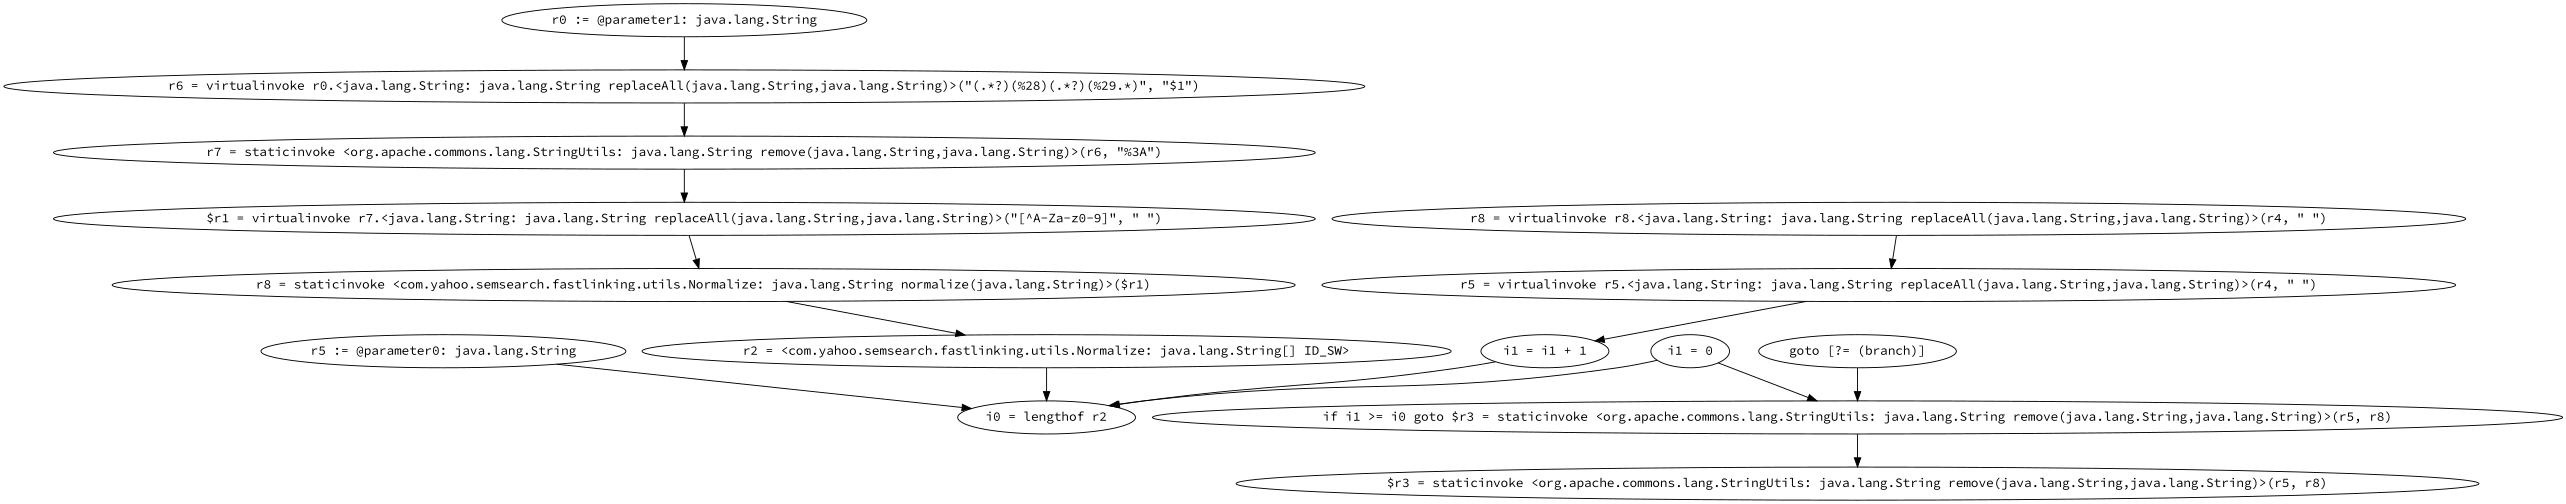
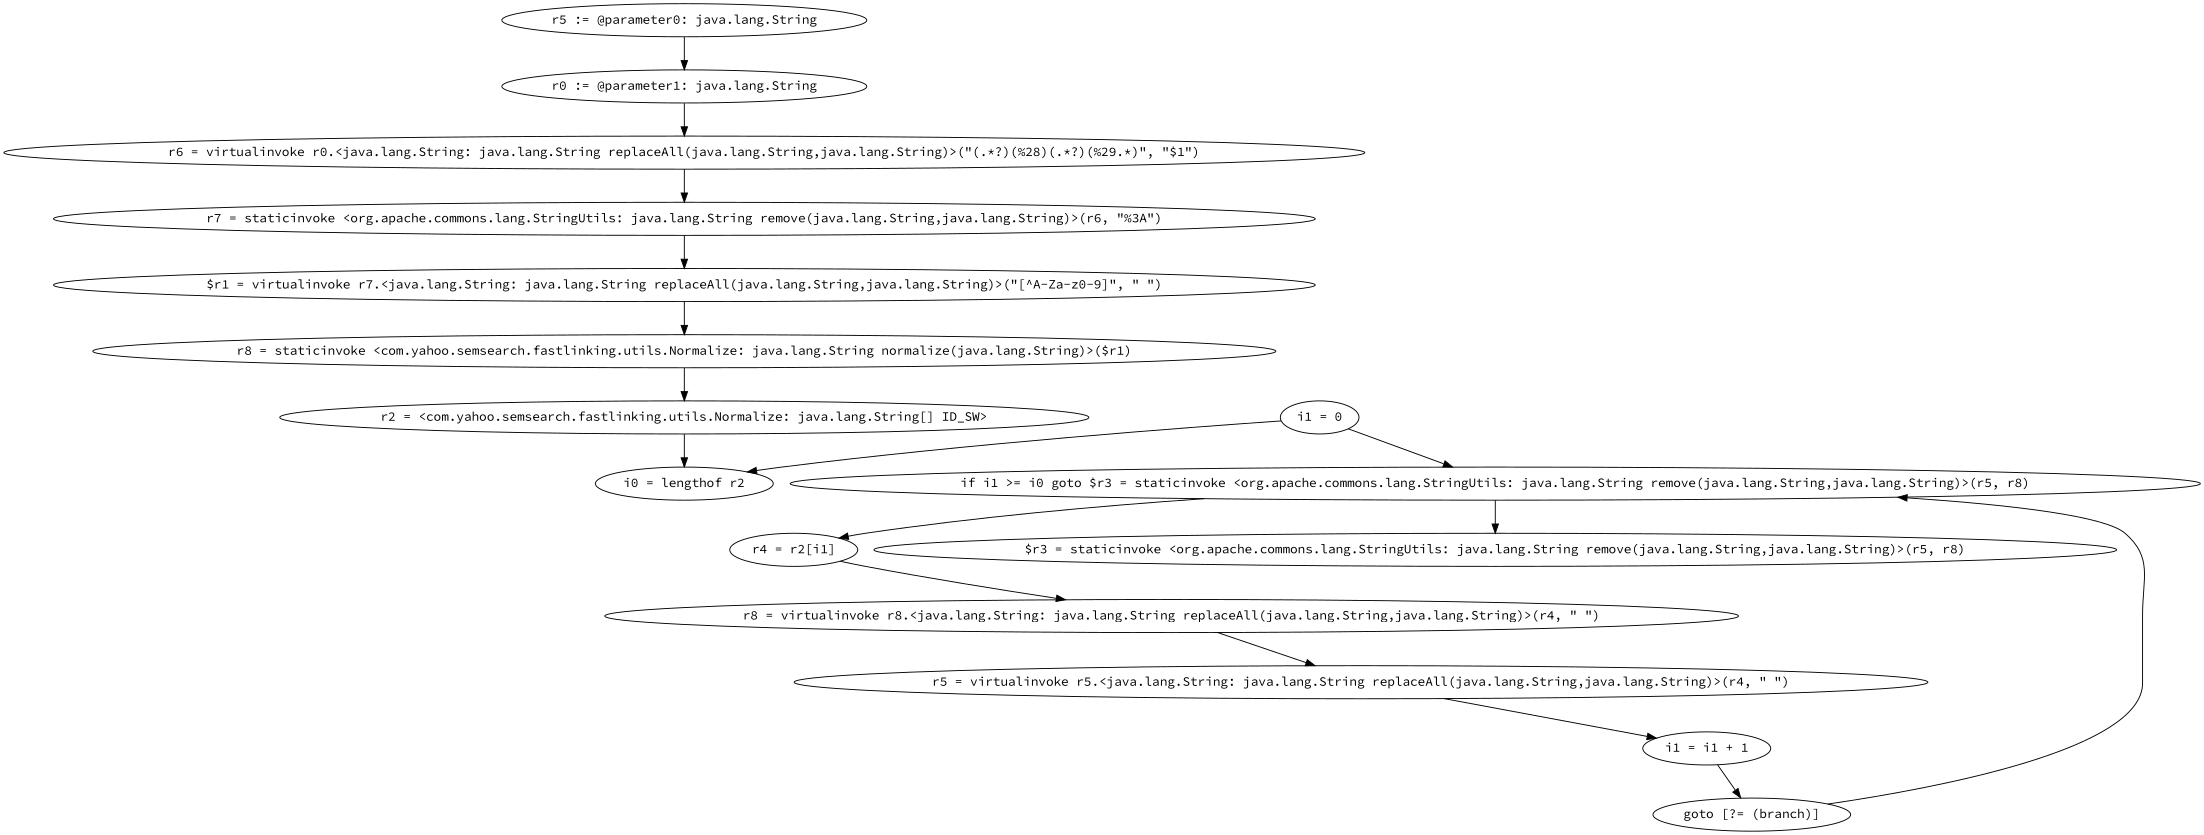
edge "i1 = i1 + 1" -> "i0 = lengthof r2": now "i1 = i1 + 1" -> "goto [?= (branch)]"
edge "r5 := @parameter0: java.lang.String" -> "i0 = lengthof r2": now "r5 := @parameter0: java.lang.String" -> "r0 := @parameter1: java.lang.String"
node "r4 = r2[i1]": added
